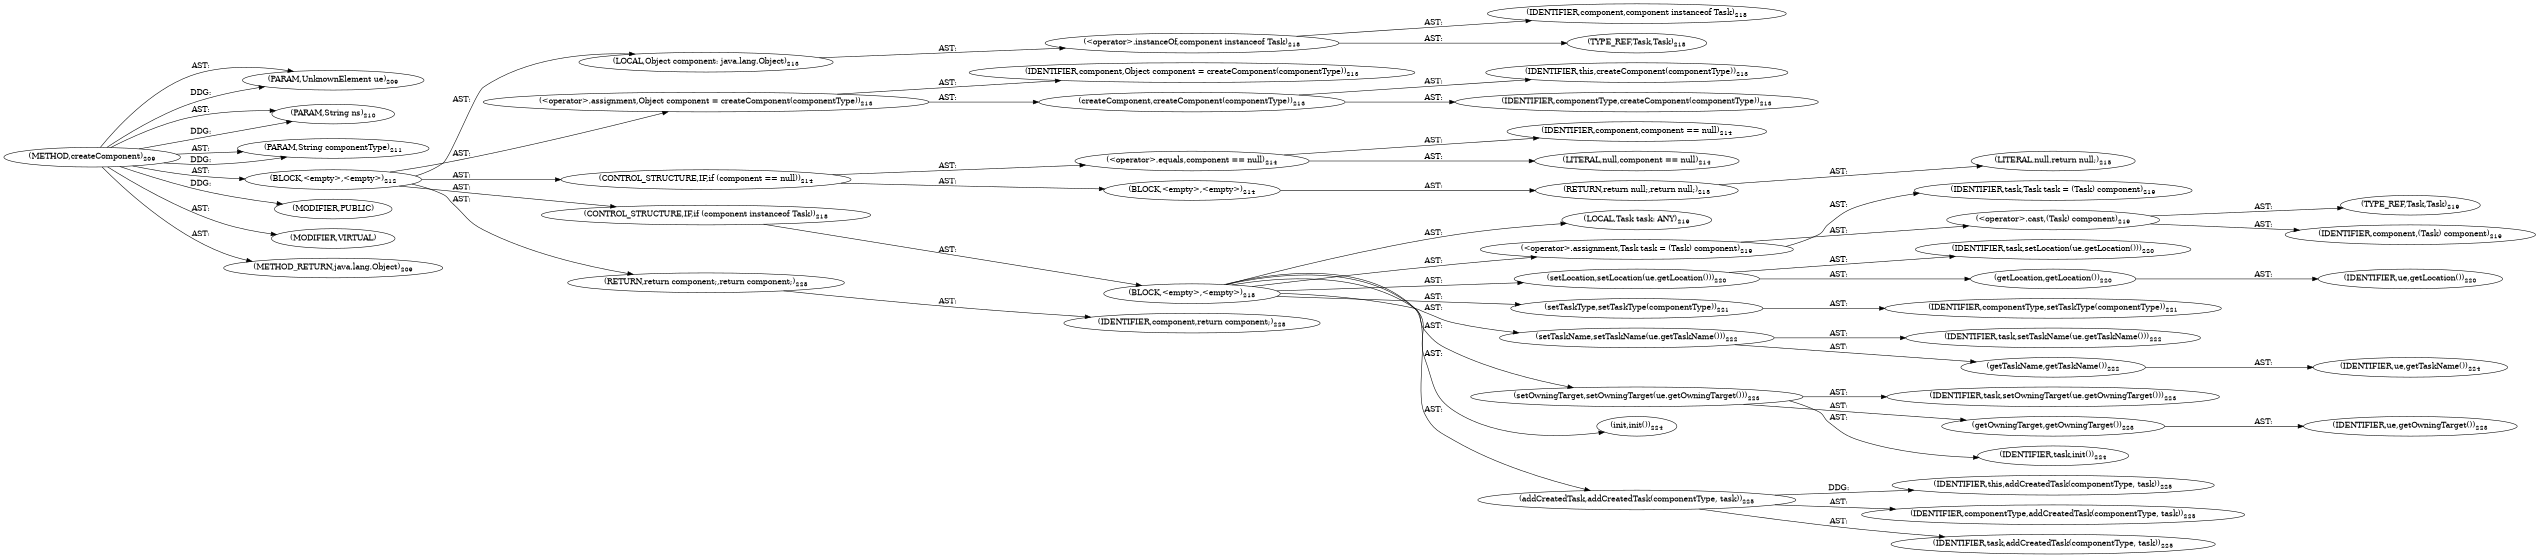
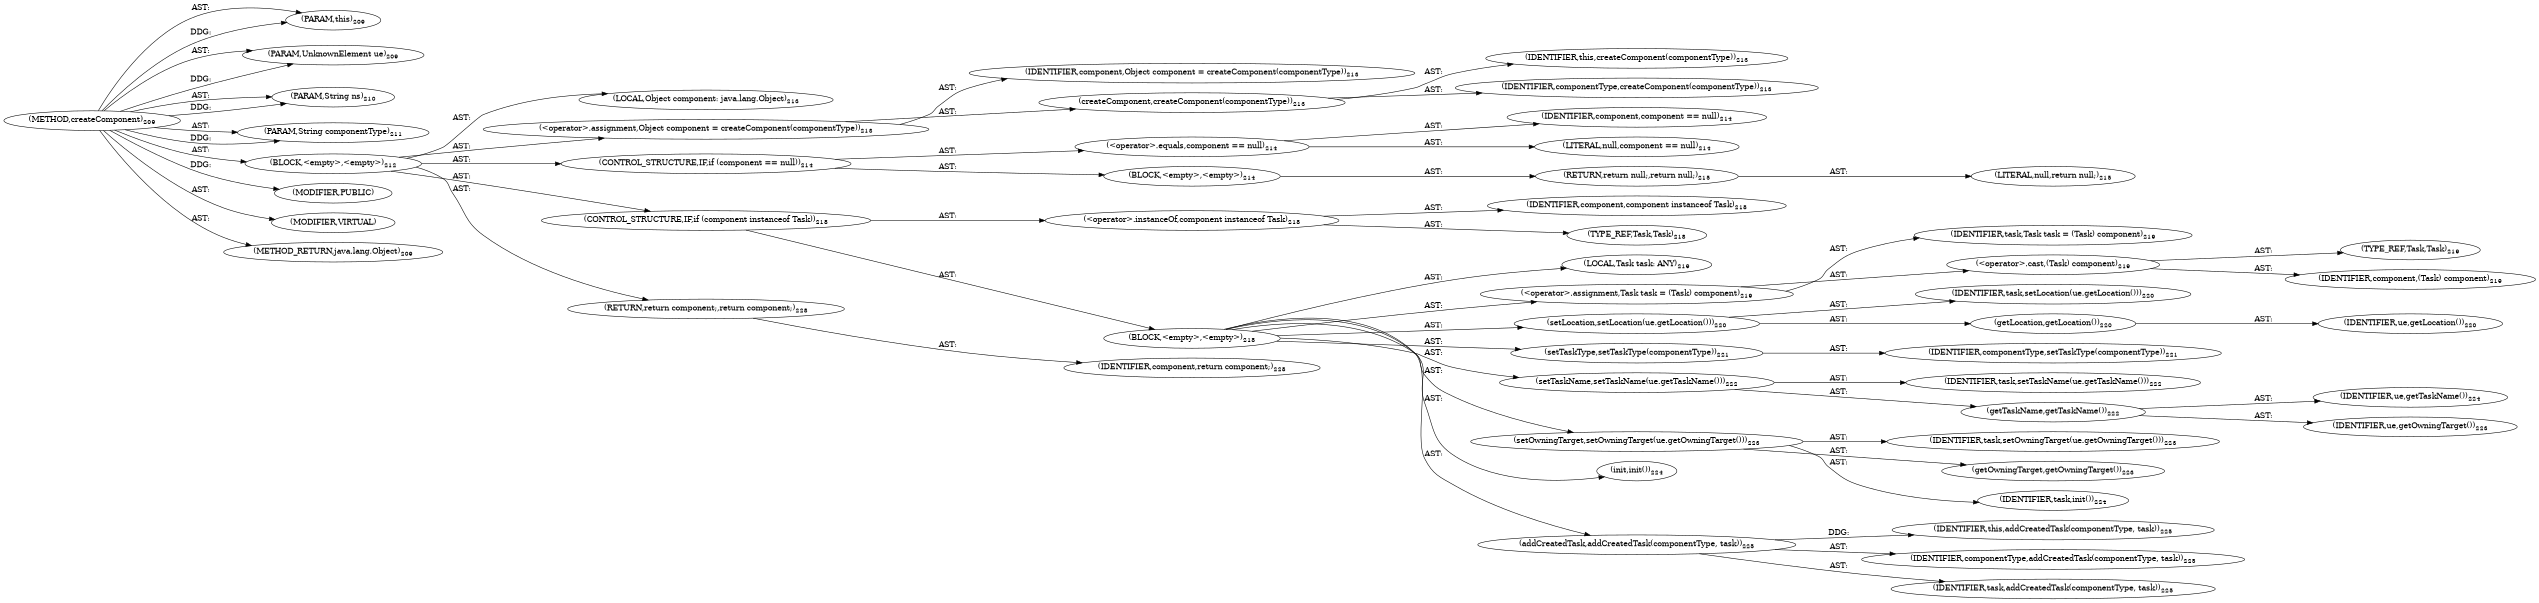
node "(PARAM,this)": added
edge "(LOCAL,Object component: java.lang.Object)" -> "(<operator>.instanceOf,component instanceof Task)": now "(CONTROL_STRUCTURE,IF,if (component instanceof Task))" -> "(<operator>.instanceOf,component instanceof Task)"
edge "(getOwningTarget,getOwningTarget())" -> "(IDENTIFIER,ue,getOwningTarget())": now "(getTaskName,getTaskName())" -> "(IDENTIFIER,ue,getOwningTarget())"
